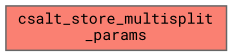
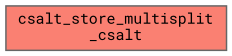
node "csalt_store_multisplit _params": label "csalt_store_multisplit _params" -> "csalt_store_multisplit _csalt"
